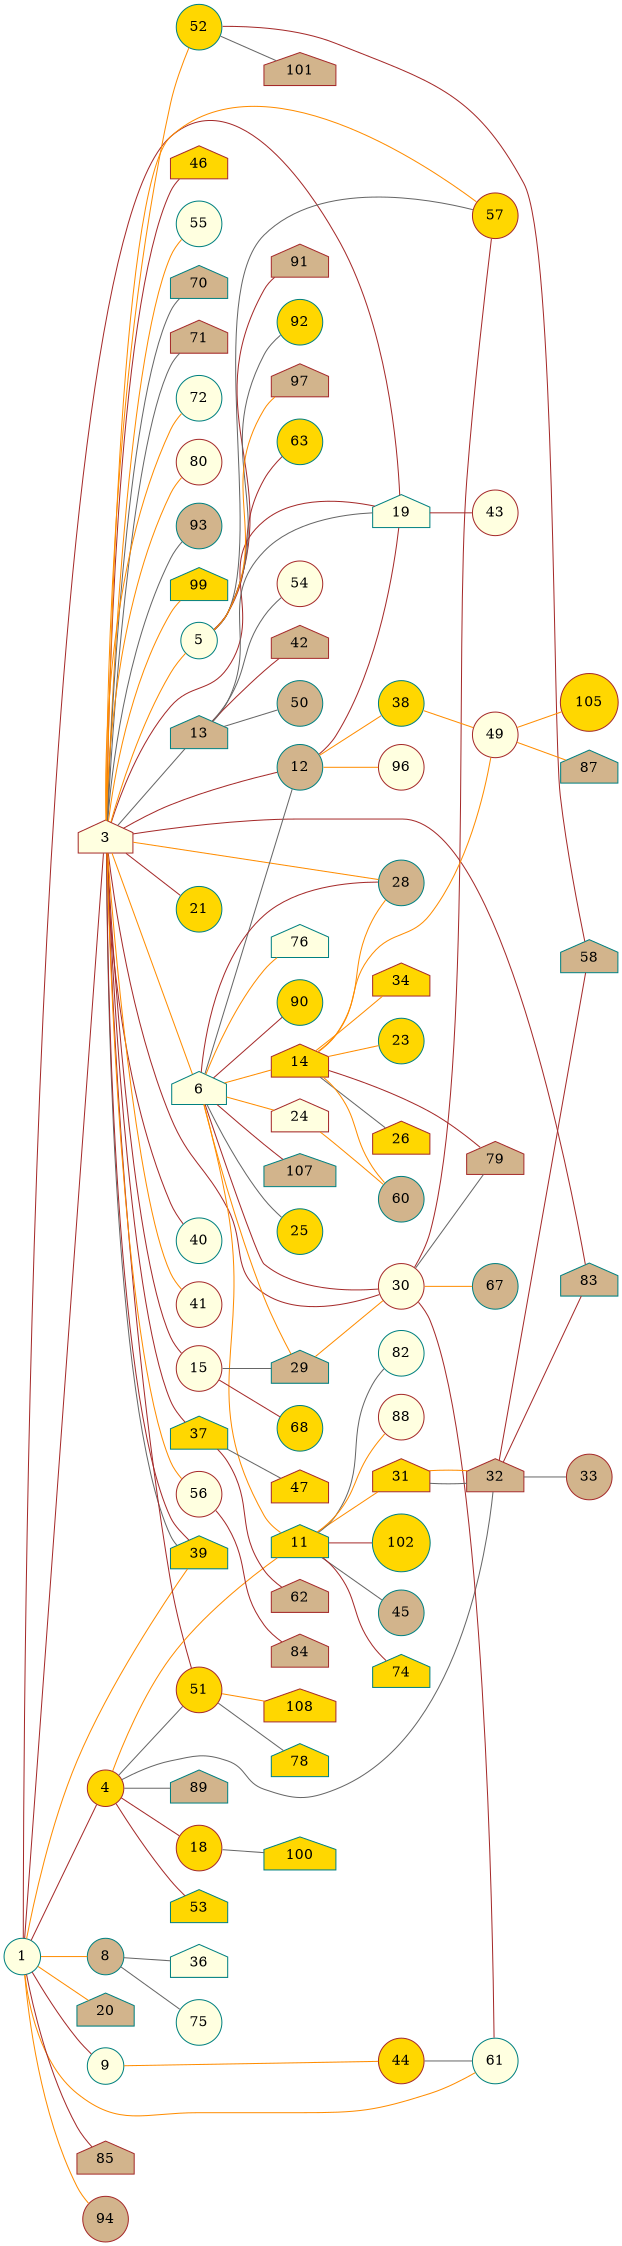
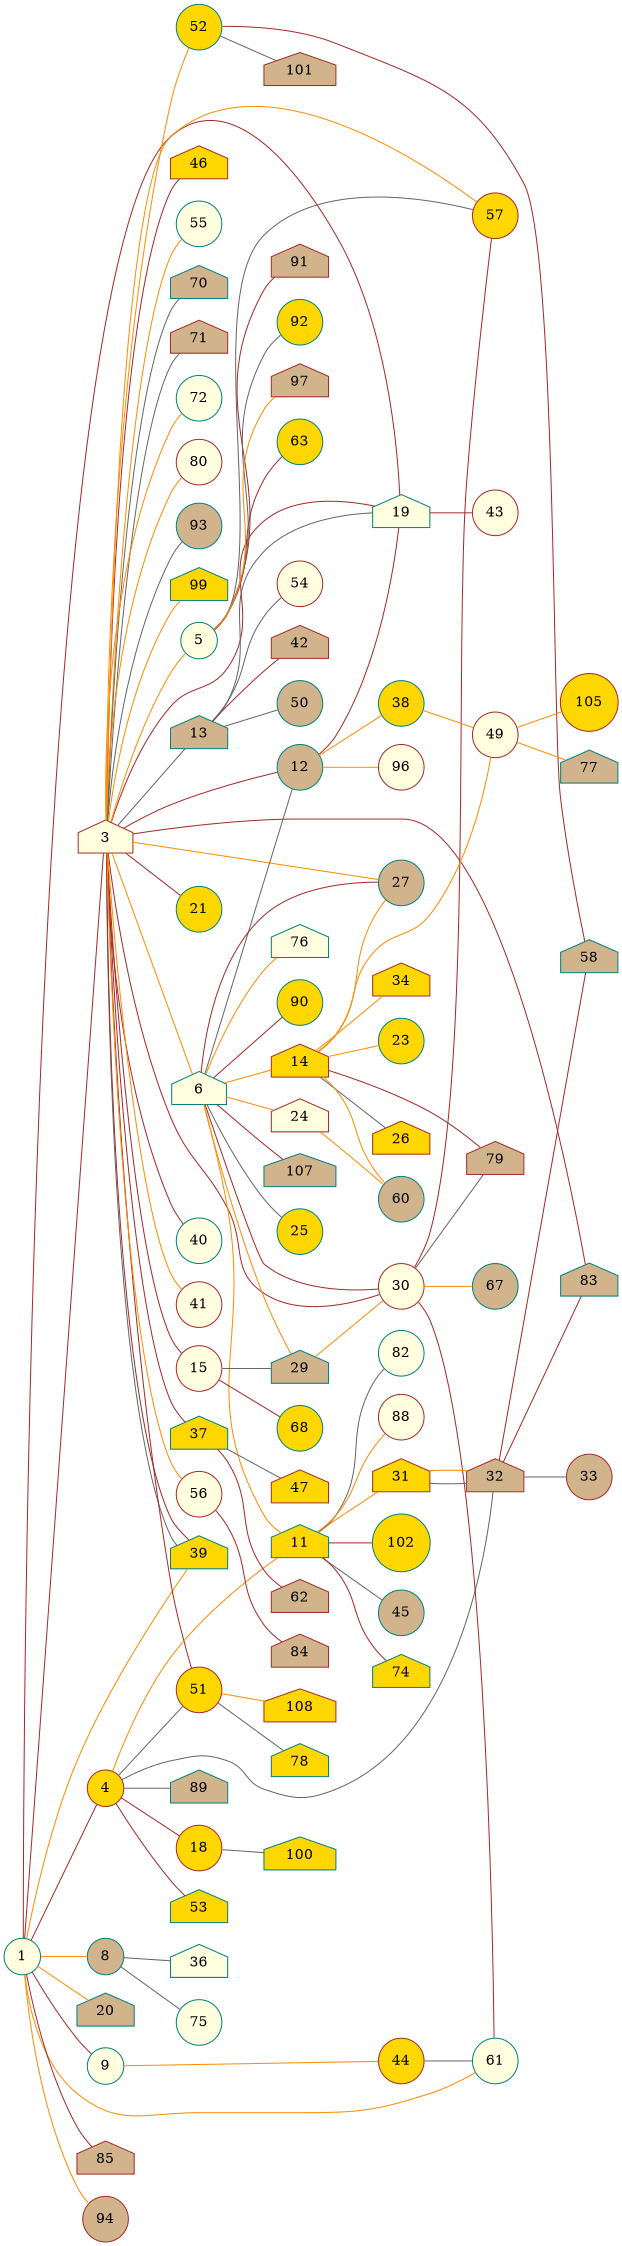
node "87": label "87" -> "77"
node "28": label "28" -> "27"
